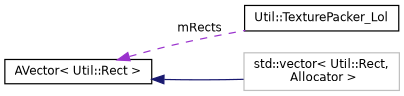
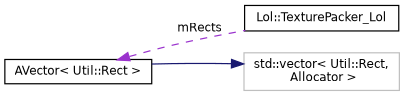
node "Util::TexturePacker_Lol": label "Util::TexturePacker_Lol" -> "Lol::TexturePacker_Lol"
edge "std::vector< Util::Rect, Allocator >" -> "AVector< Util::Rect >": reversed
